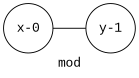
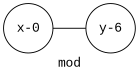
node "y-1": label "y-1" -> "y-6"
